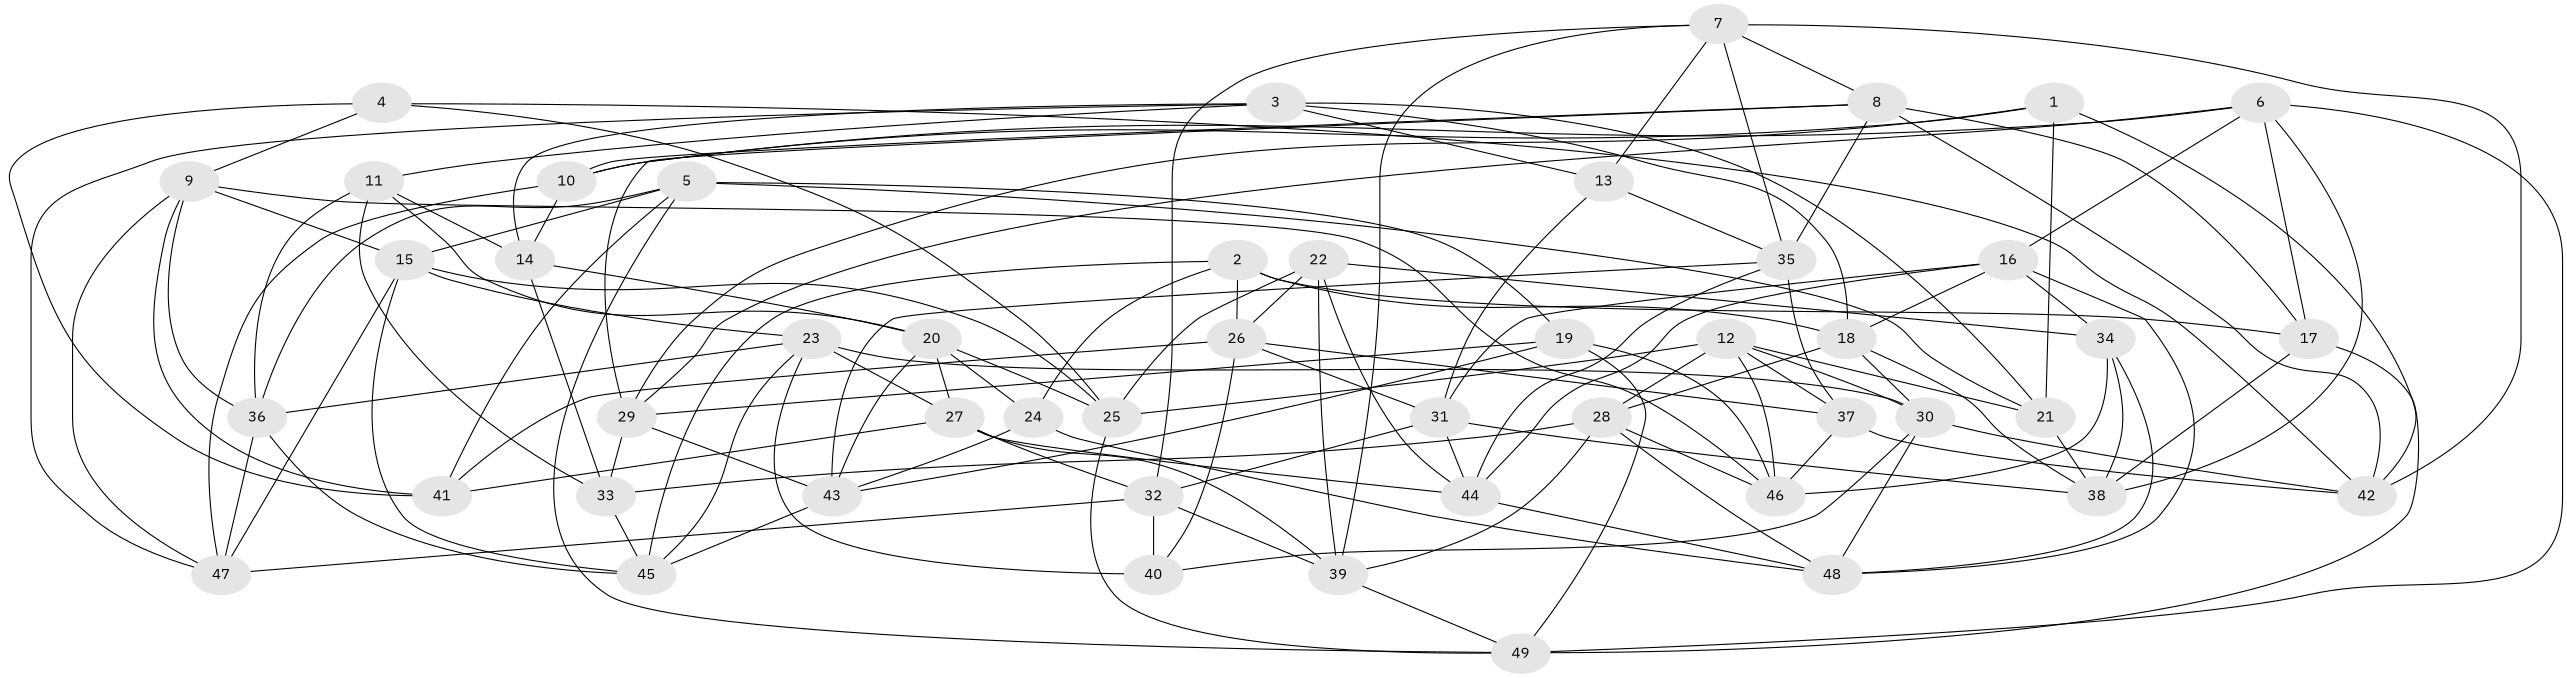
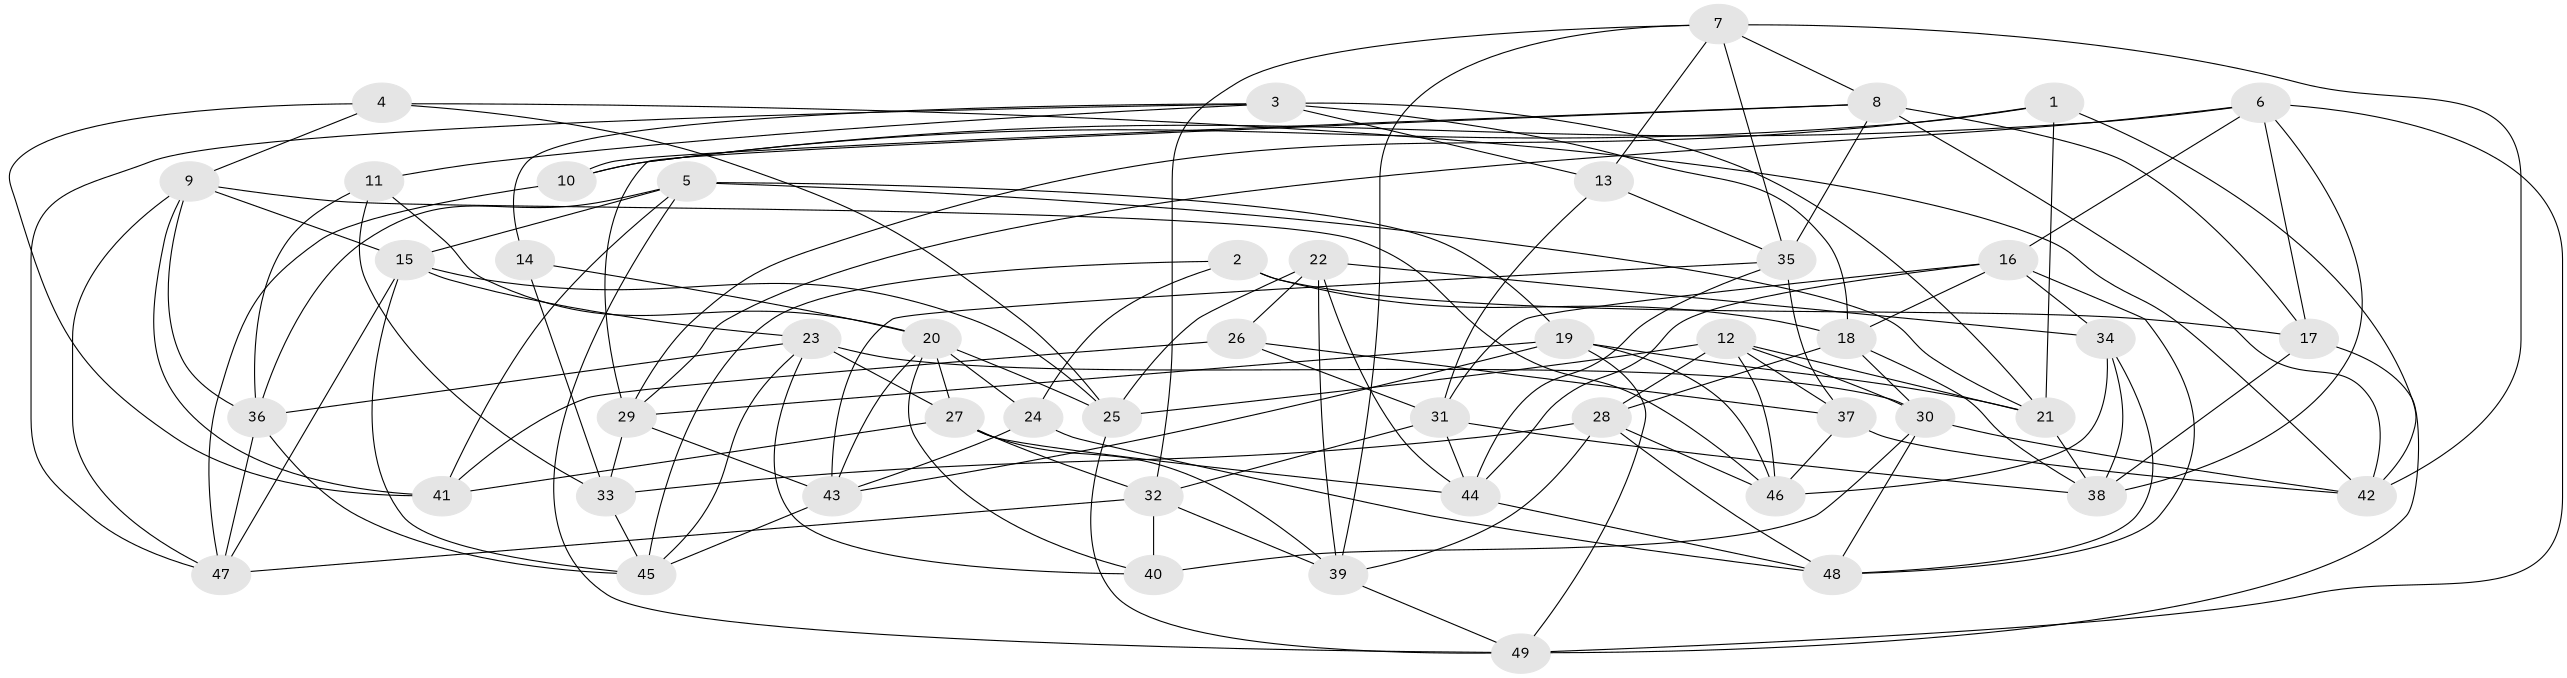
edge "11" -- "14": removed
edge "10" -- "14": removed
edge "2" -- "26": removed
edge "19" -- "21": added
edge "26" -- "40": now "20" -- "40"
